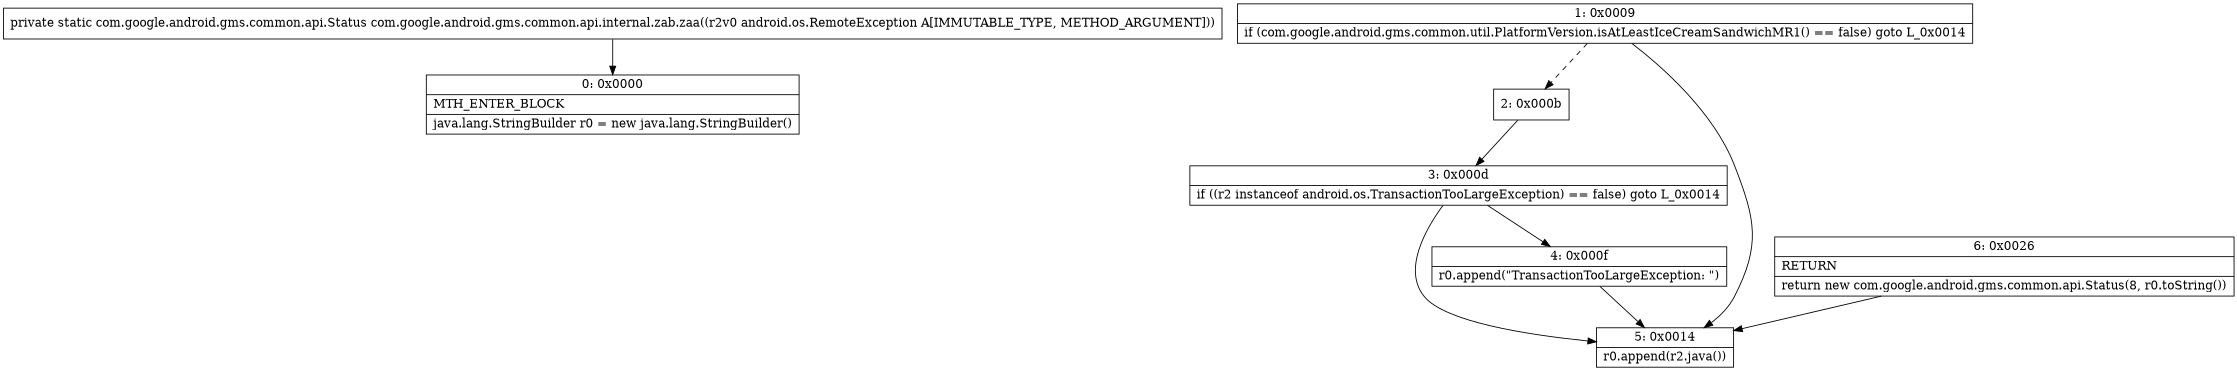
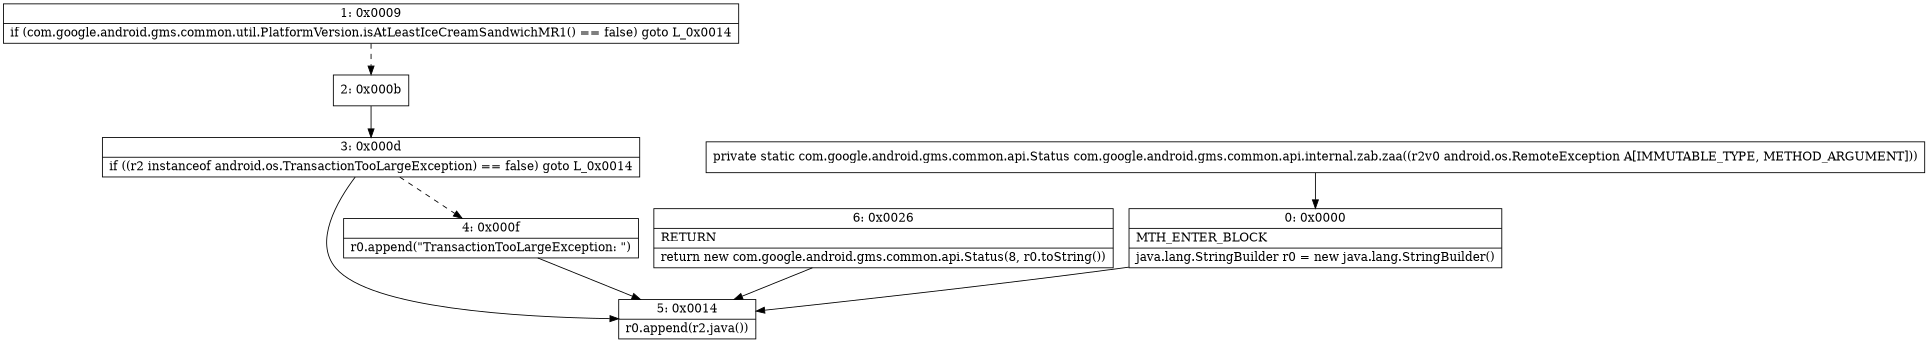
edge "1: 0x0009" -> "5: 0x0014": now "0: 0x0000" -> "5: 0x0014"
edge "3: 0x000d" -> "4: 0x000f": style solid -> dashed
